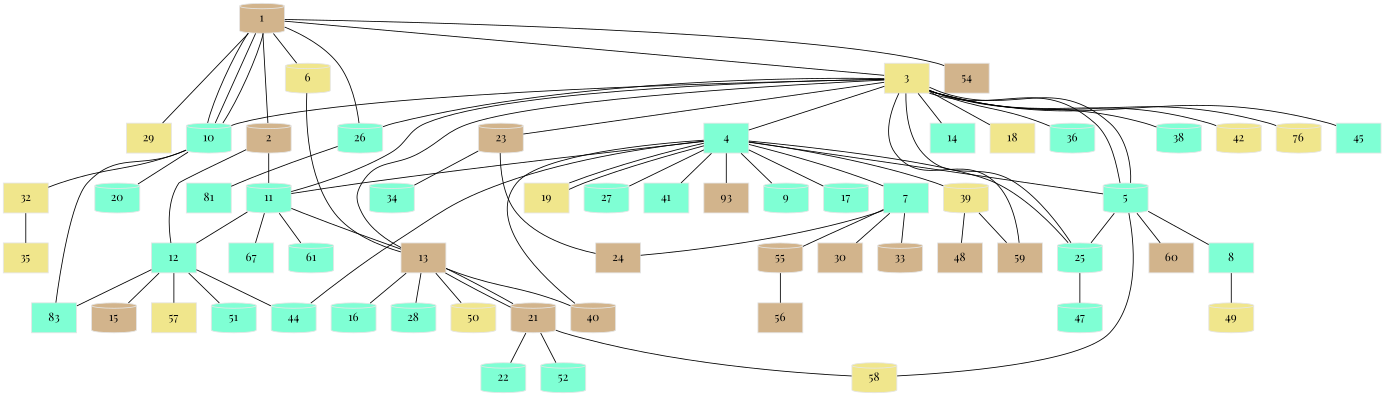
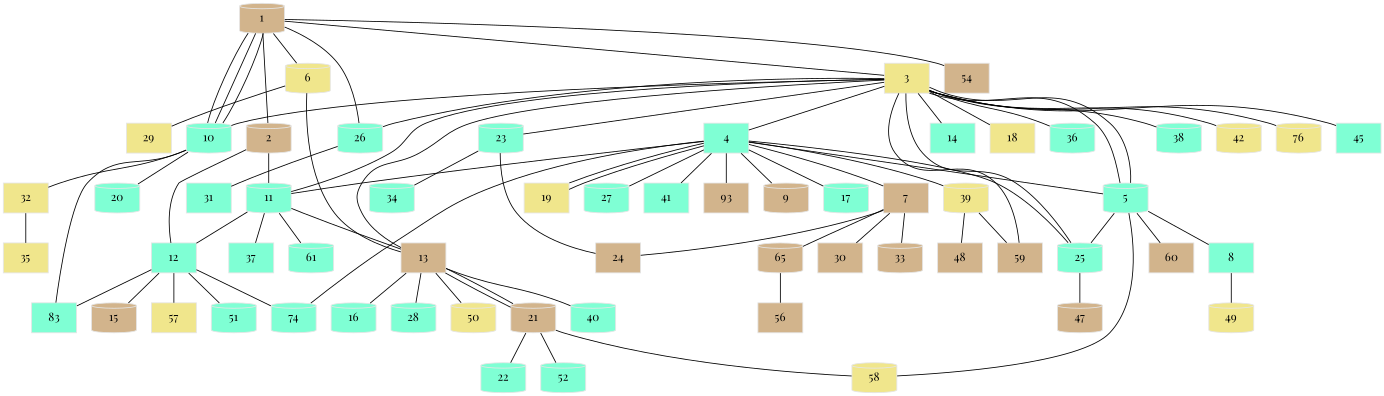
edge "1" -- "29": now "6" -- "29"
node "23": fillcolor tan -> aquamarine
edge "4" -- "40": removed
node "81": label "81" -> "31"
node "9": fillcolor aquamarine -> tan
node "7": fillcolor aquamarine -> tan
node "67": label "67" -> "37"
node "55": label "55" -> "65"
node "44": label "44" -> "74"
node "40": fillcolor tan -> aquamarine
node "47": fillcolor aquamarine -> tan
